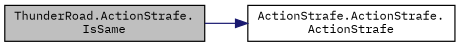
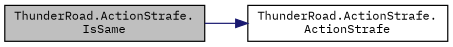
node "ActionStrafe.ActionStrafe. ActionStrafe": label "ActionStrafe.ActionStrafe. ActionStrafe" -> "ThunderRoad.ActionStrafe. ActionStrafe"
